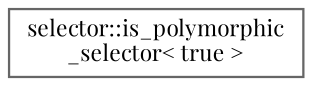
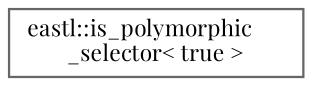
node "selector::is_polymorphic _selector< true >": label "selector::is_polymorphic _selector< true >" -> "eastl::is_polymorphic _selector< true >"
